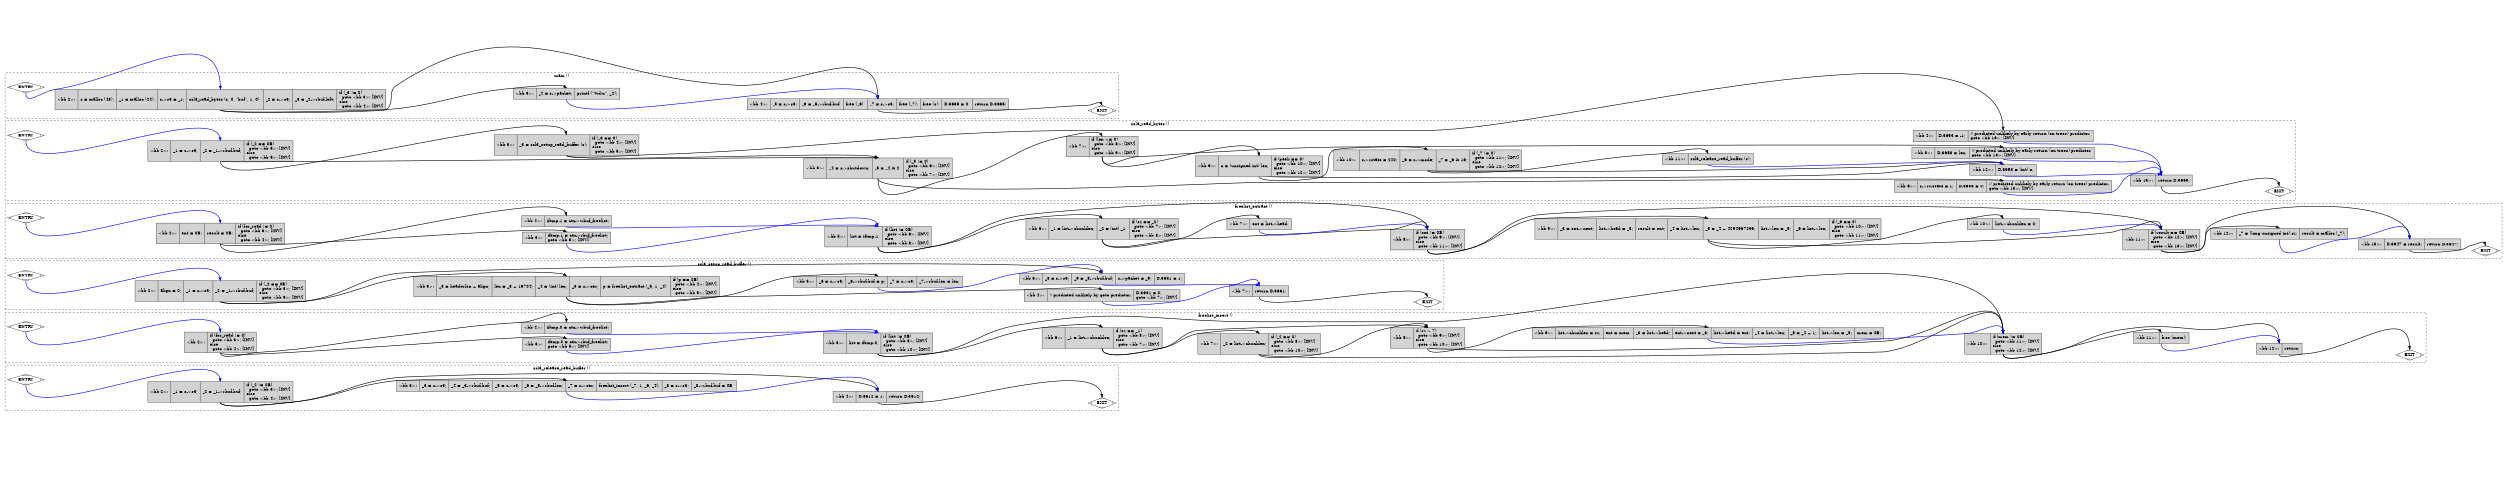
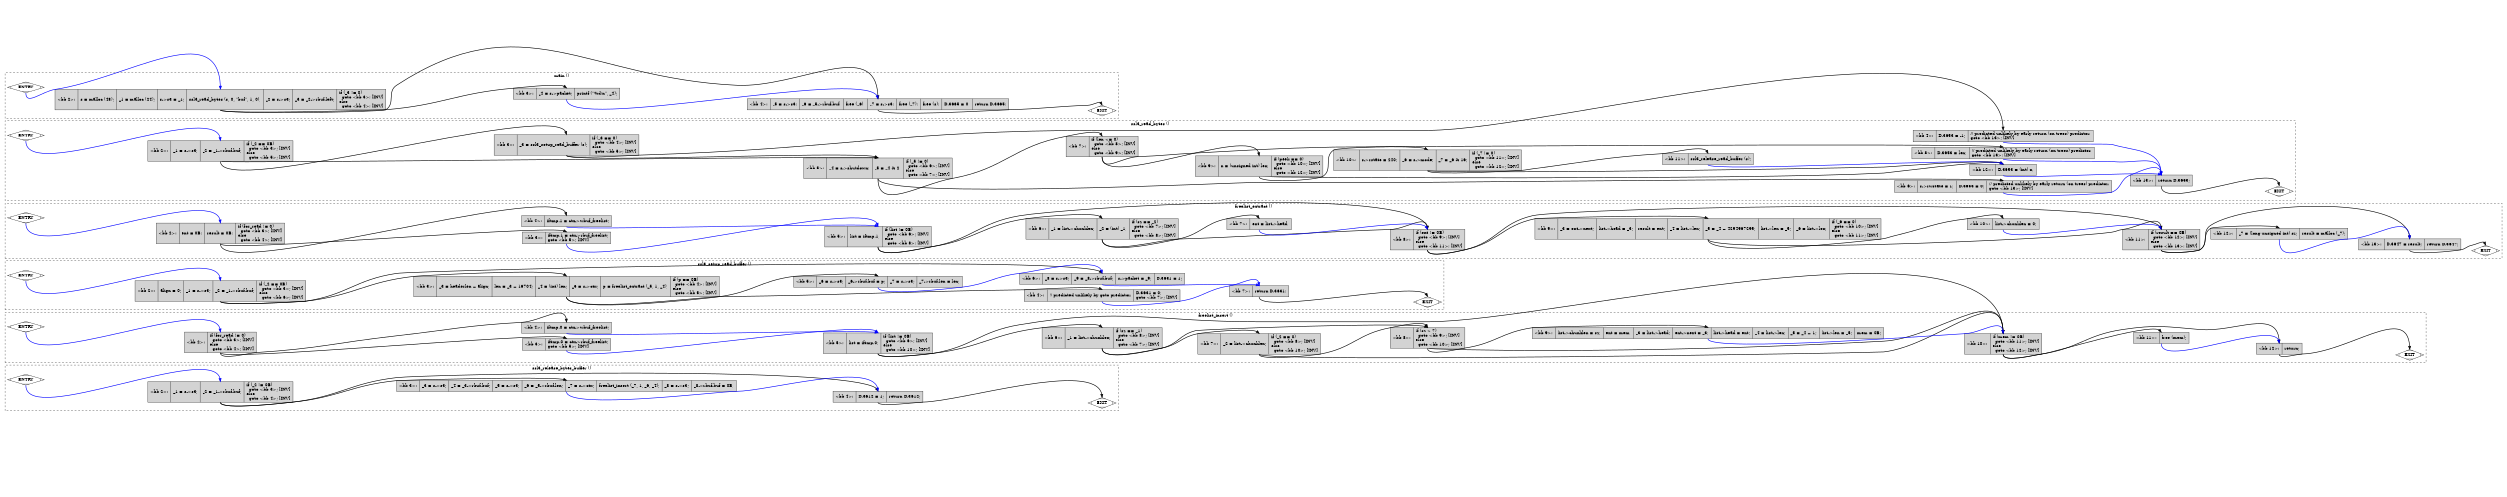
cluster "ssl3_release_read_buffer ()": label "ssl3_release_read_buffer ()" -> "ssl3_release_bytes_buffer ()"
